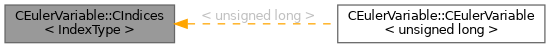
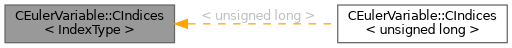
node "CEulerVariable::CEulerVariable < unsigned long >": label "CEulerVariable::CEulerVariable < unsigned long >" -> "CEulerVariable::CIndices < unsigned long >"
